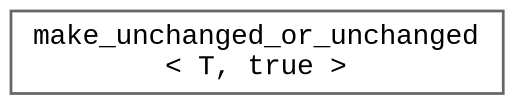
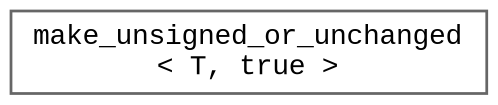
node "make_unchanged_or_unchanged < T, true >": label "make_unchanged_or_unchanged < T, true >" -> "make_unsigned_or_unchanged < T, true >"
